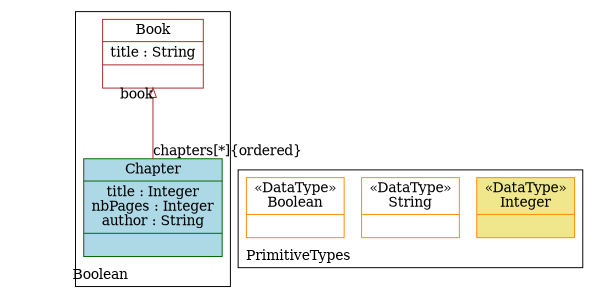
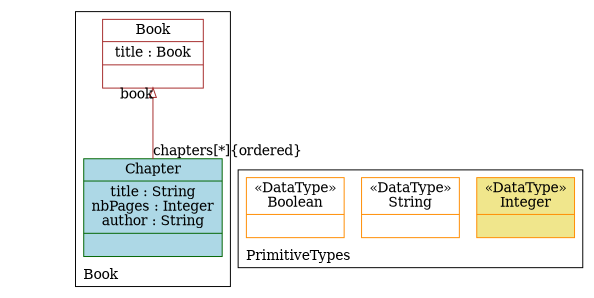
node "Book": text "title : String" -> "title : Book"
node "Chapter": text "title : Integer" -> "title : String"
cluster "Boolean": label "Boolean" -> "Book"
